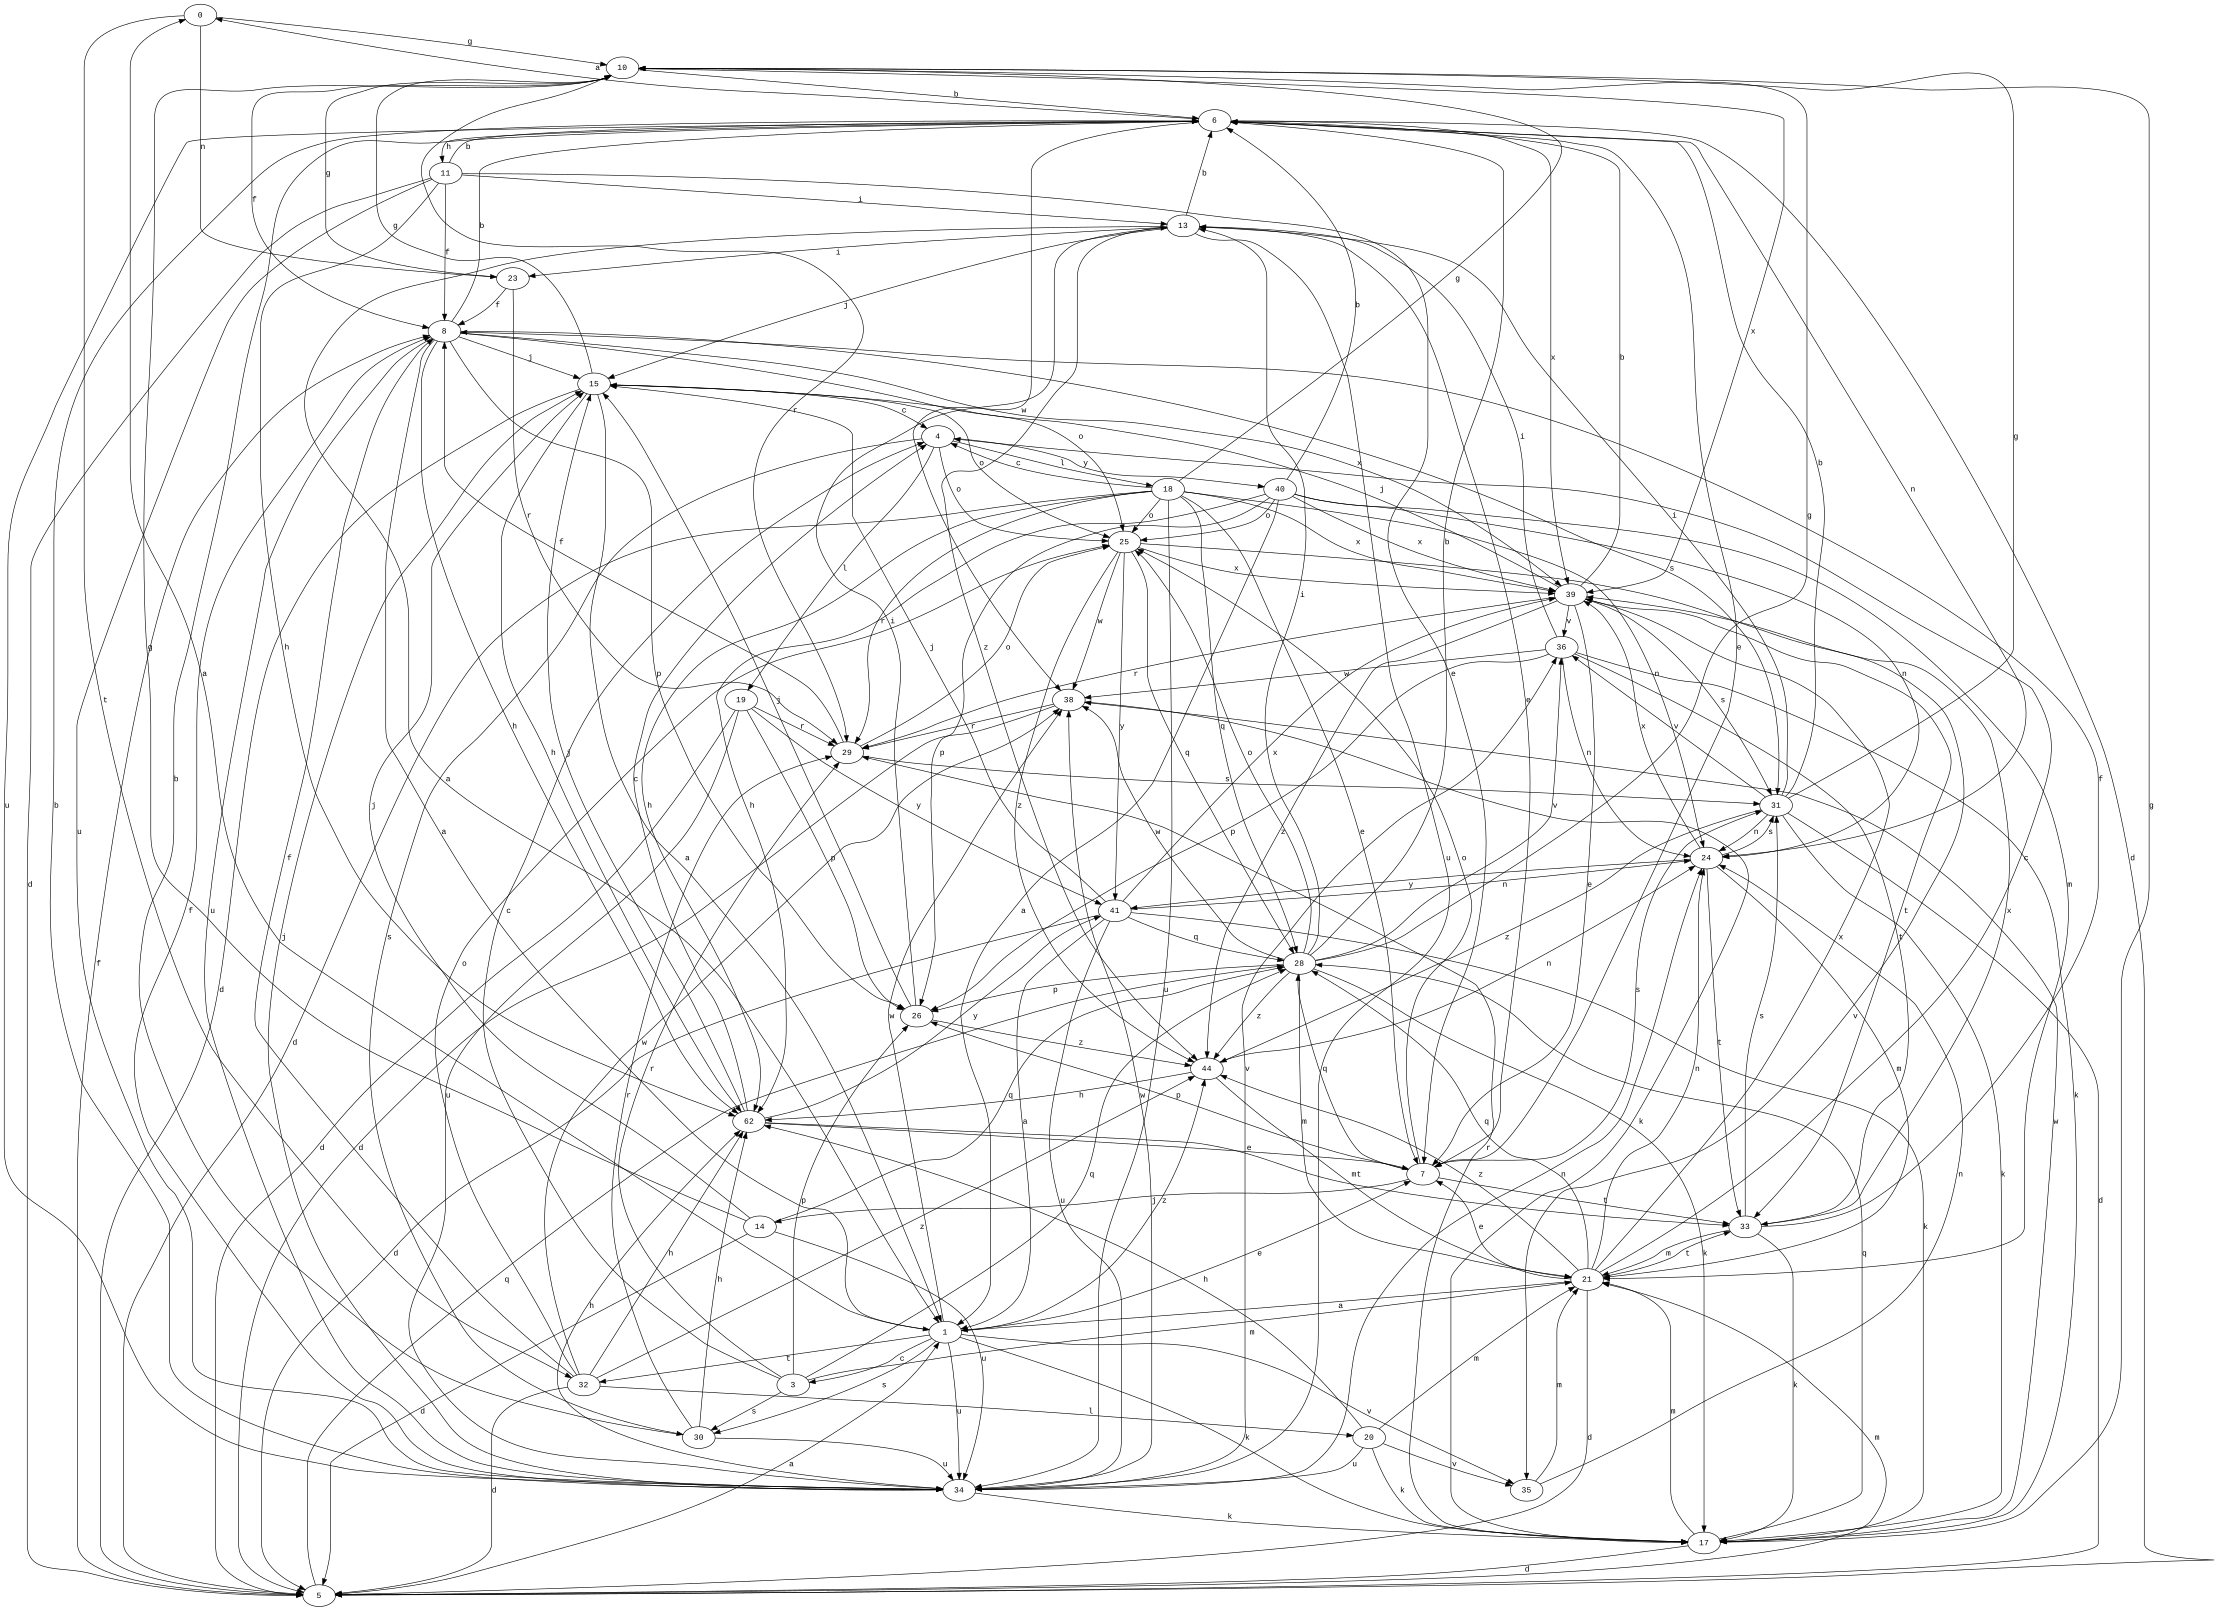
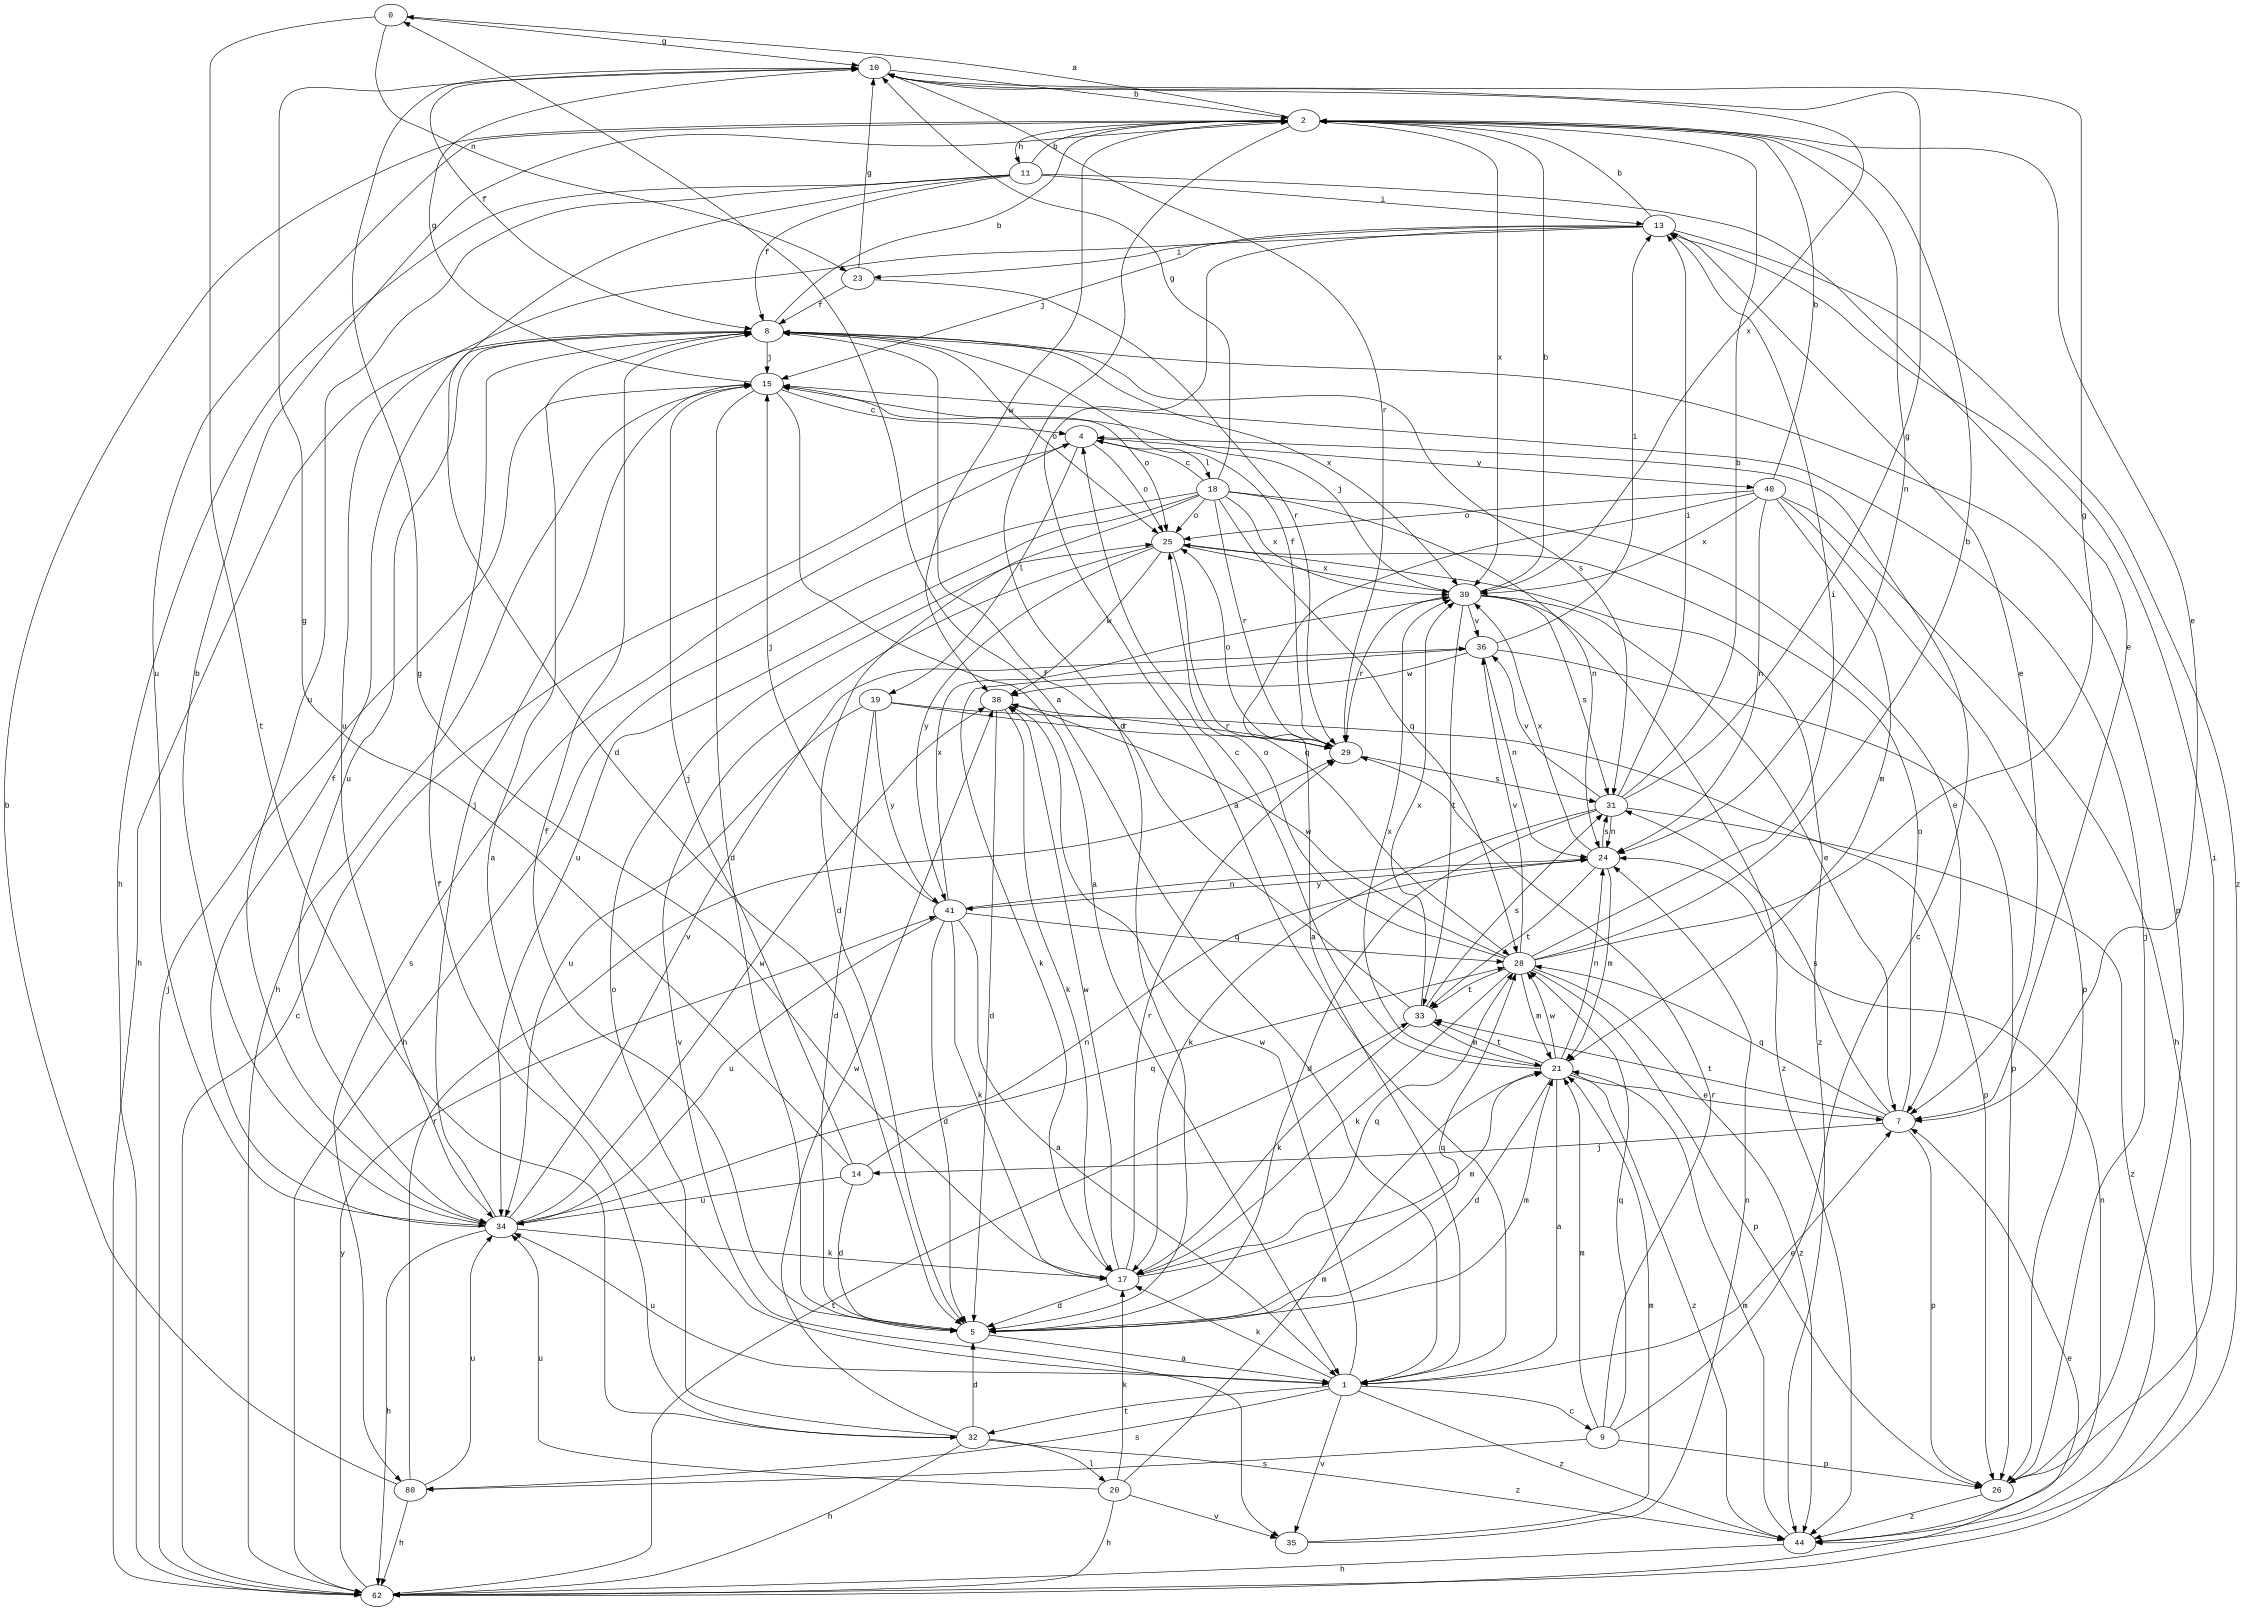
node "6": label "6" -> "2"
edge "36" -> "33": now "28" -> "33"
edge "21" -> "28": label "q" -> "w"
node "3": label "3" -> "9"
node "30": label "30" -> "80"
